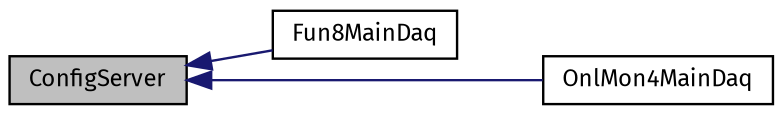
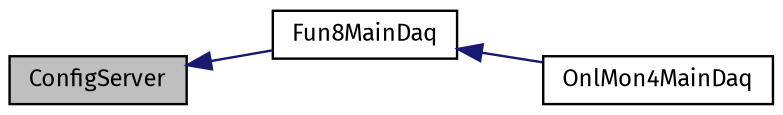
edge "OnlMon4MainDaq" -> "ConfigServer": now "OnlMon4MainDaq" -> "Fun8MainDaq"
